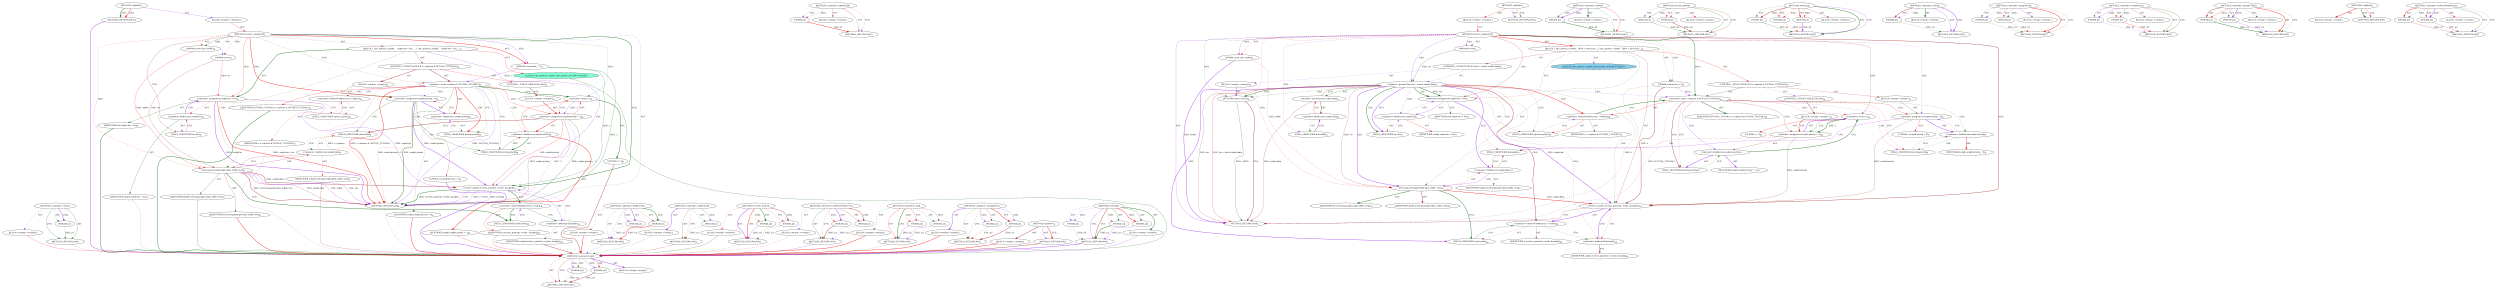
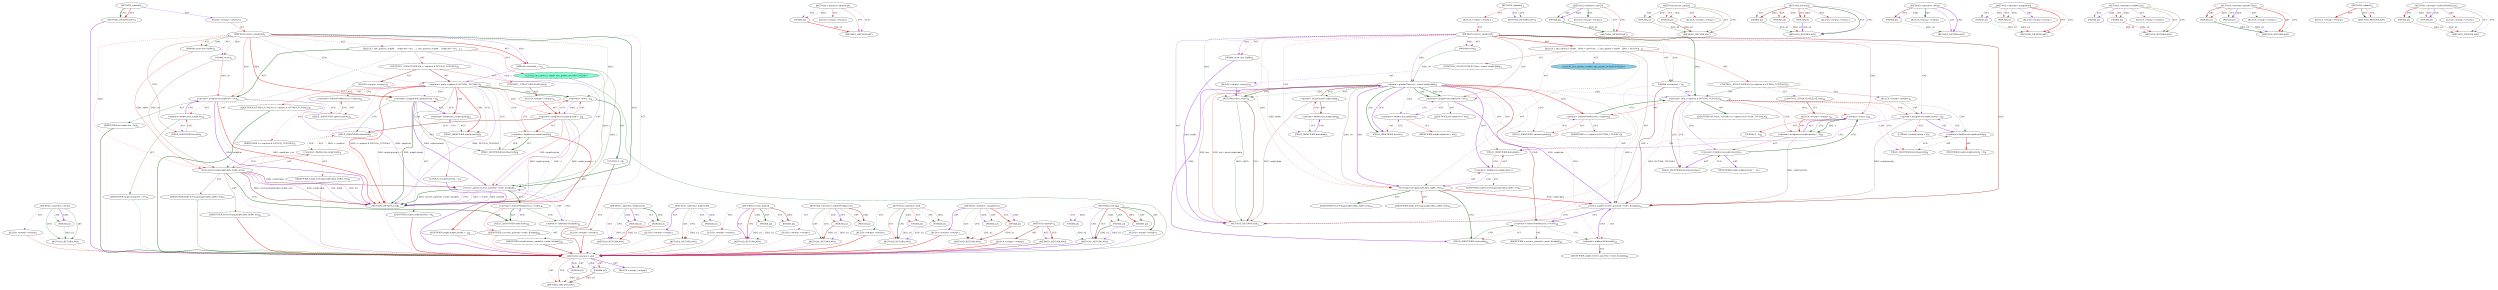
edge "(CONTROL_STRUCTURE,IF,if (len > sizeof outpkt.data))" -> "(<operator>.greaterThan,len > sizeof outpkt.data)": removed, label "AST:"
edge "(<operator>.sizeOf,sizeof outpkt.data)" -> "(<operator>.greaterThan,len > sizeof outpkt.data)": style solid -> bold
